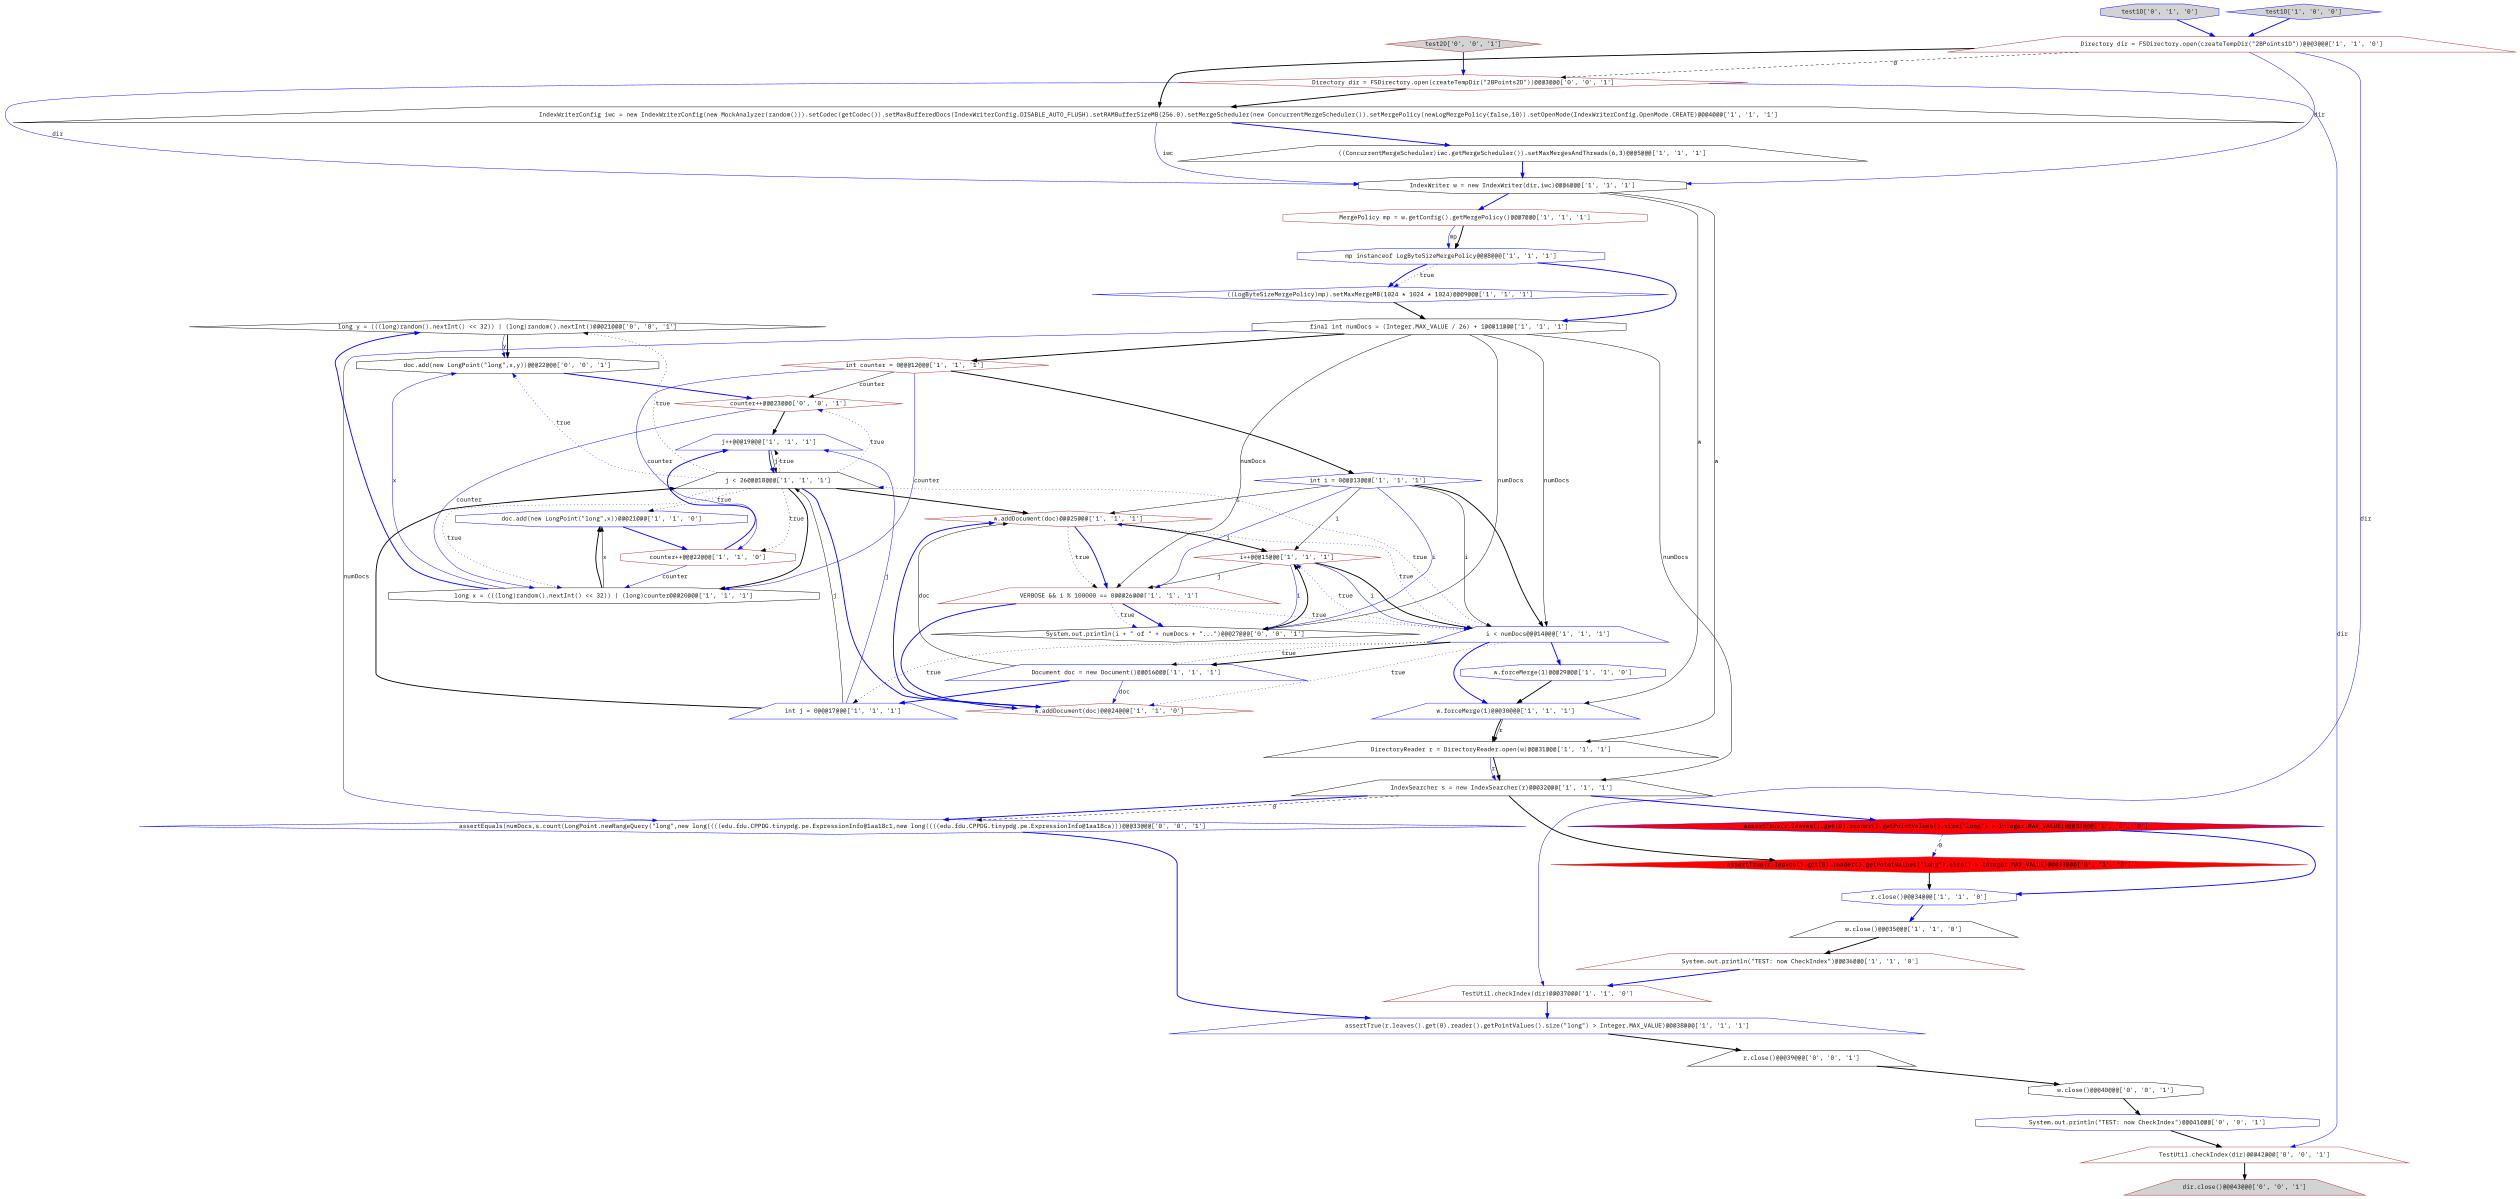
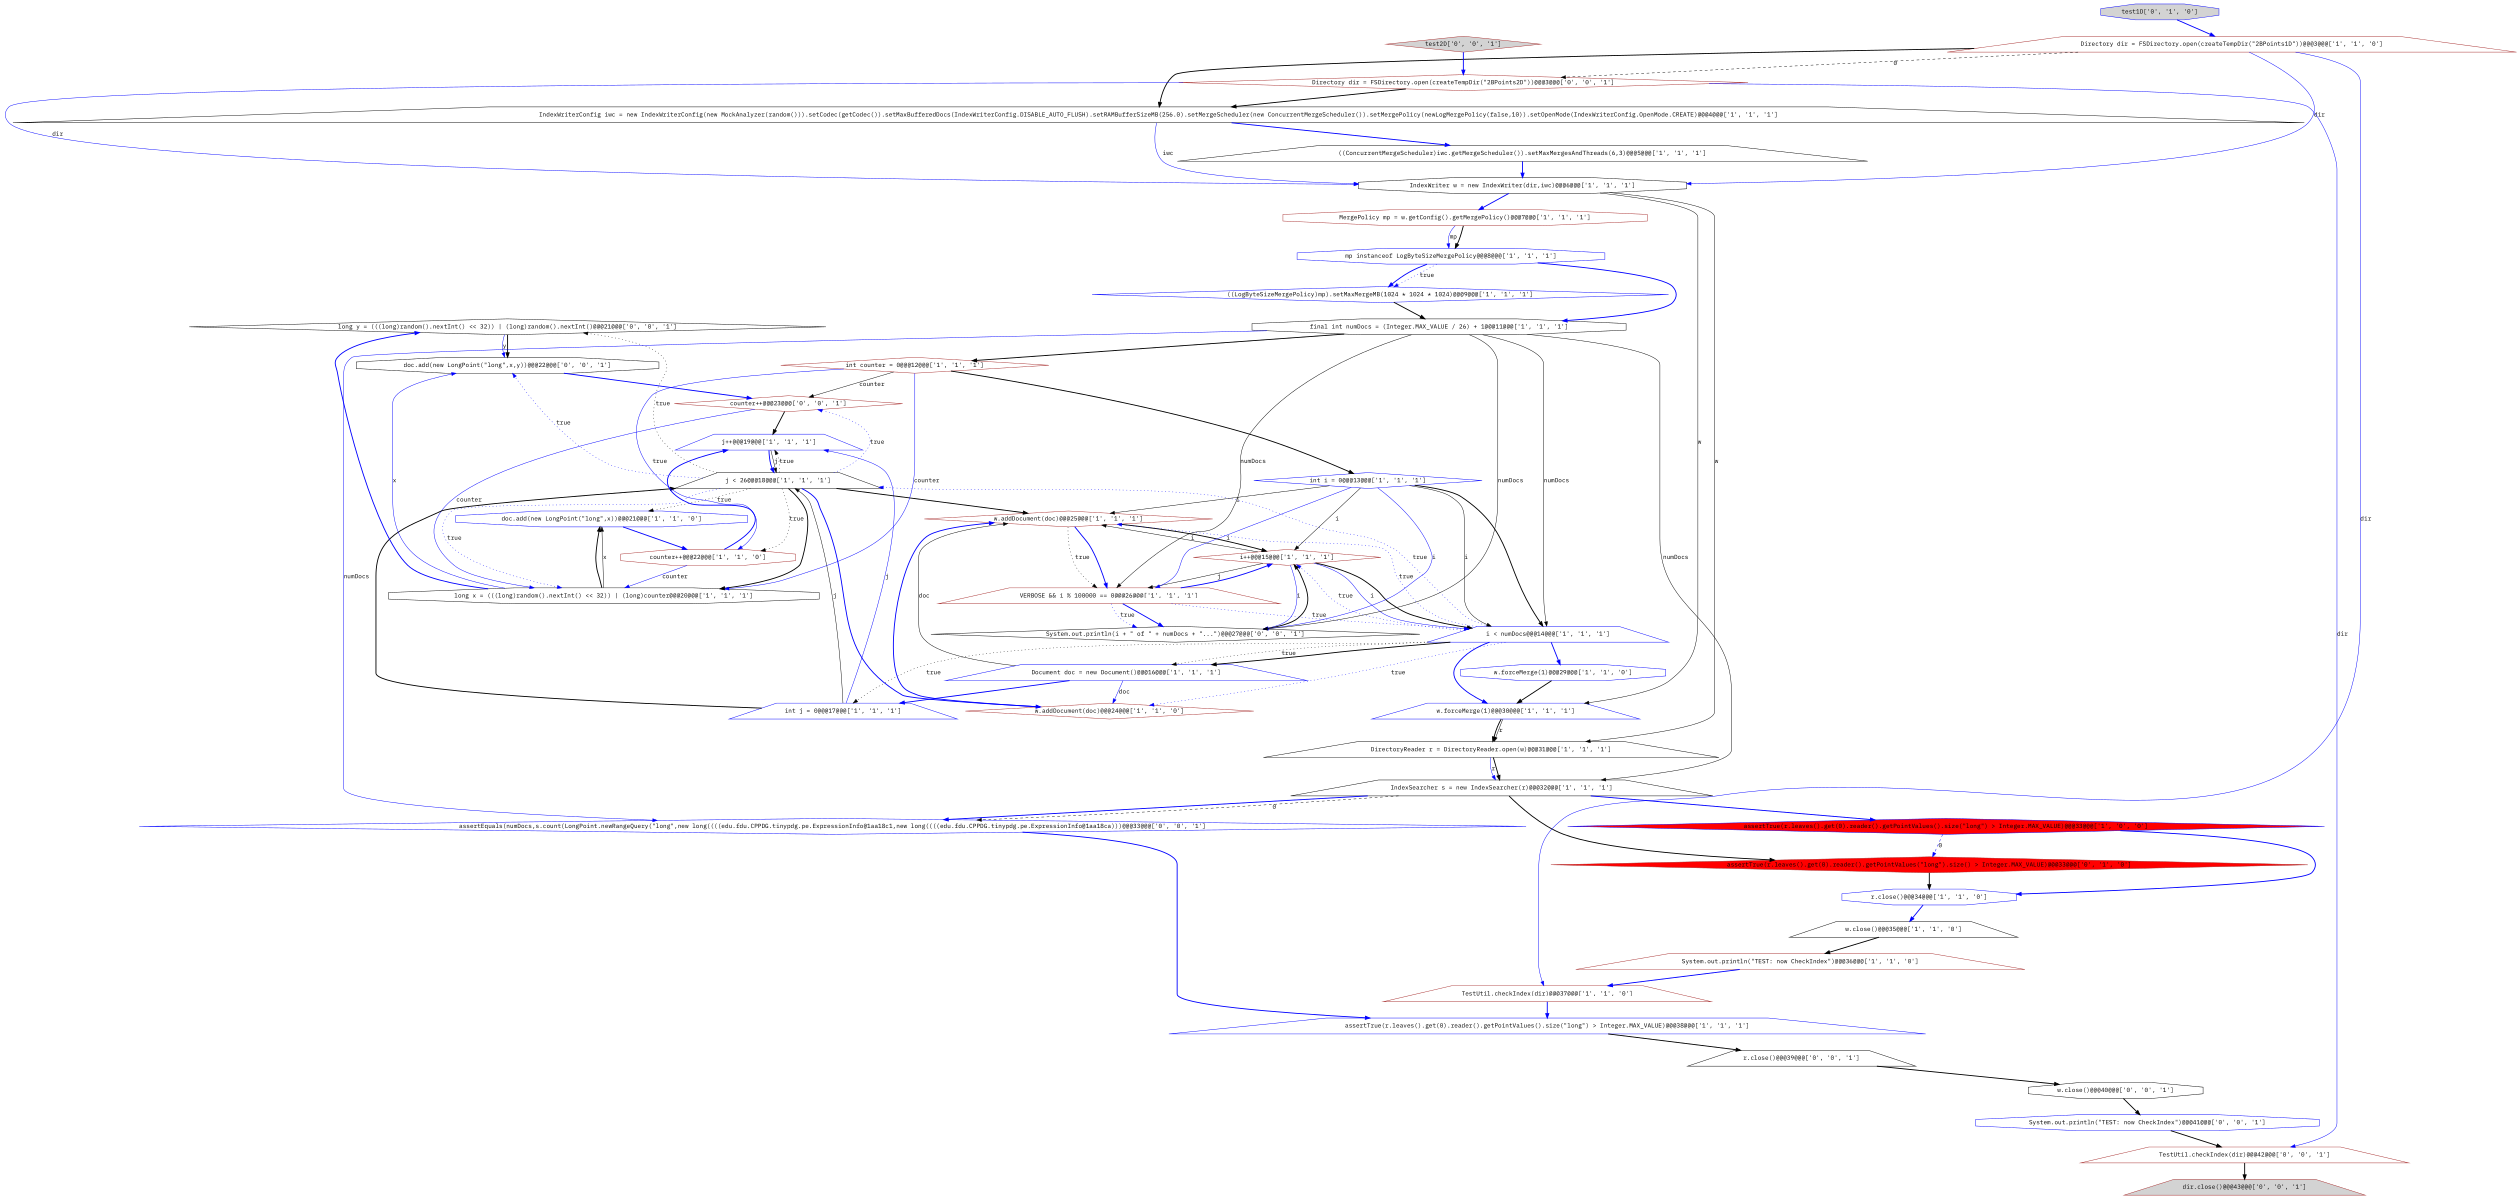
node "test1D['1', '0', '0']": removed
edge "int counter = 0@@@12@@@['1', '1', '1']" -> "counter++@@@22@@@['1', '1', '0']": label "counter" -> "true"
edge "i++@@@15@@@['1', '1', '1']" -> "w.addDocument(doc)@@@25@@@['1', '1', '1']": added, label "i"
edge "VERBOSE && i % 100000 == 0@@@26@@@['1', '1', '1']" -> "w.addDocument(doc)@@@24@@@['1', '1', '0']": now "VERBOSE && i % 100000 == 0@@@26@@@['1', '1', '1']" -> "i++@@@15@@@['1', '1', '1']"
